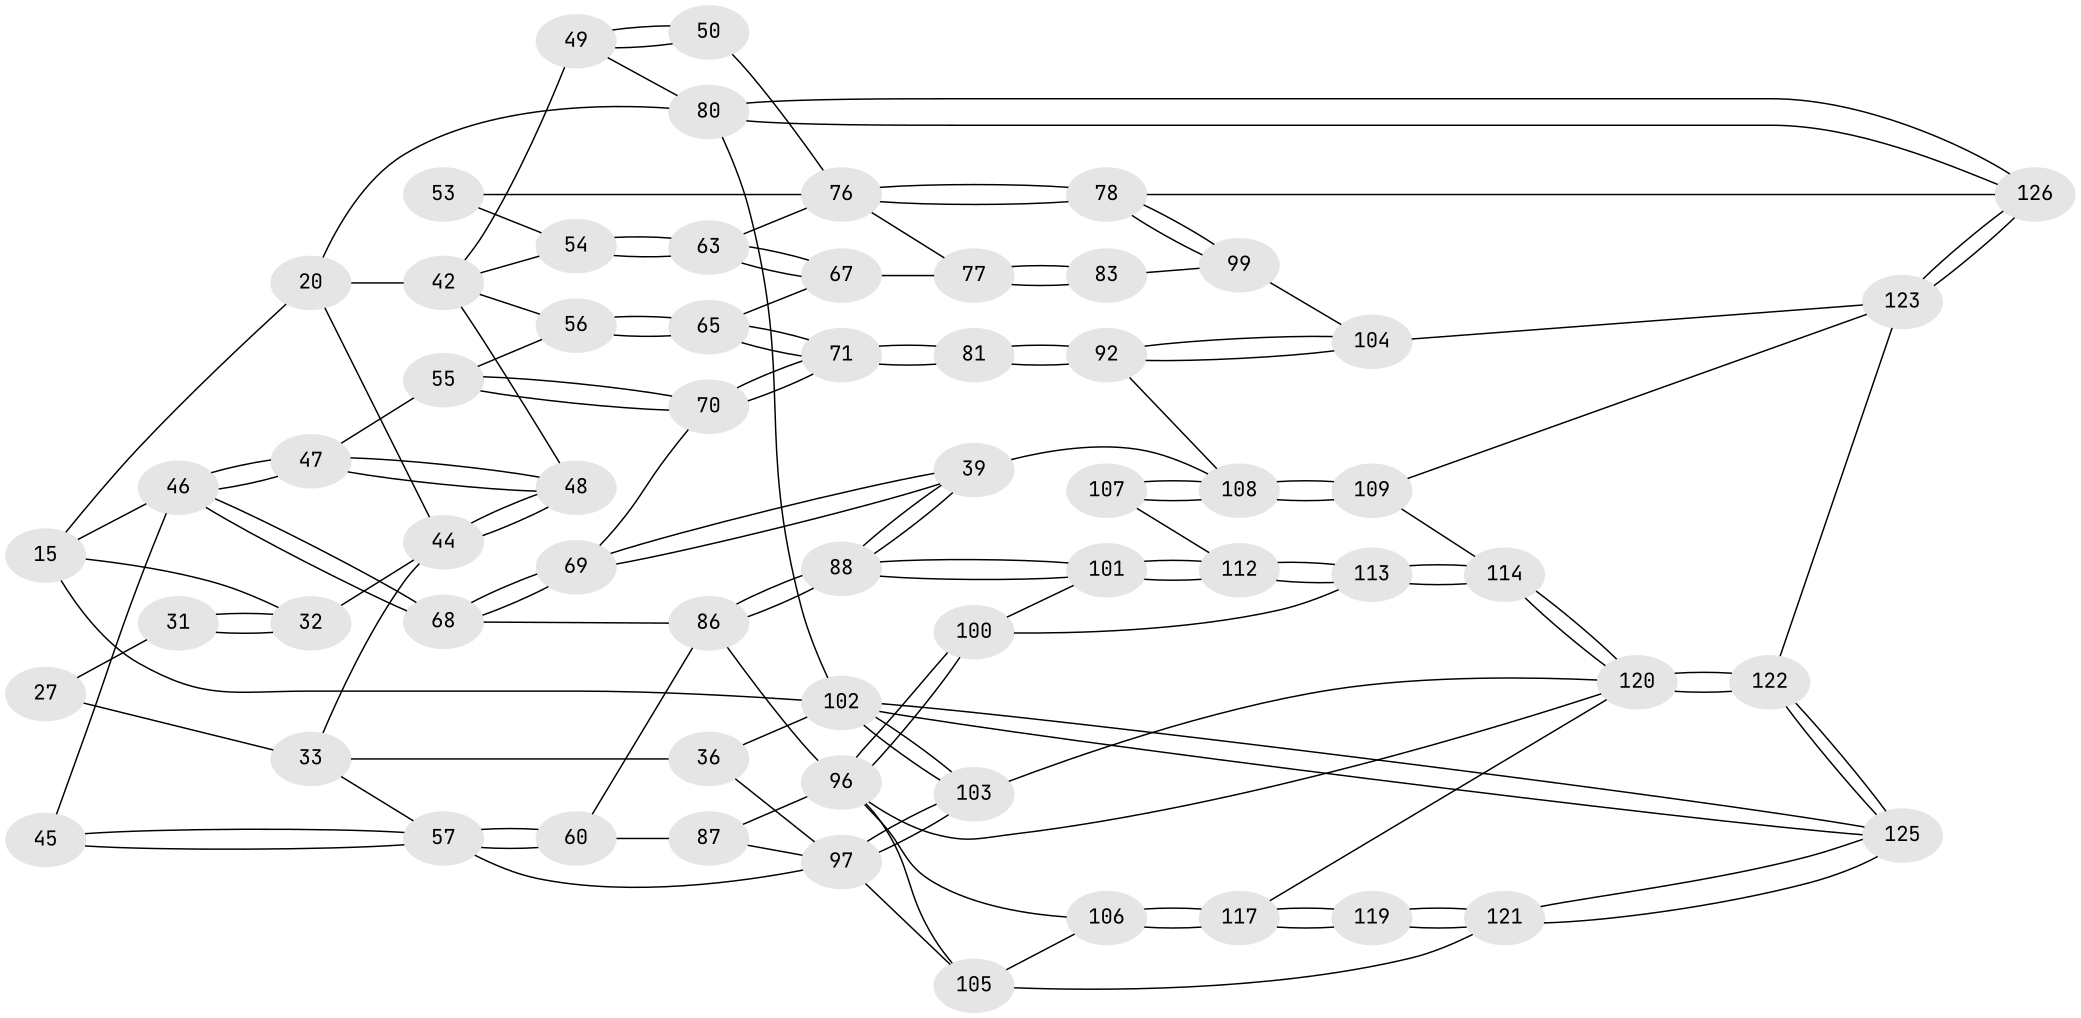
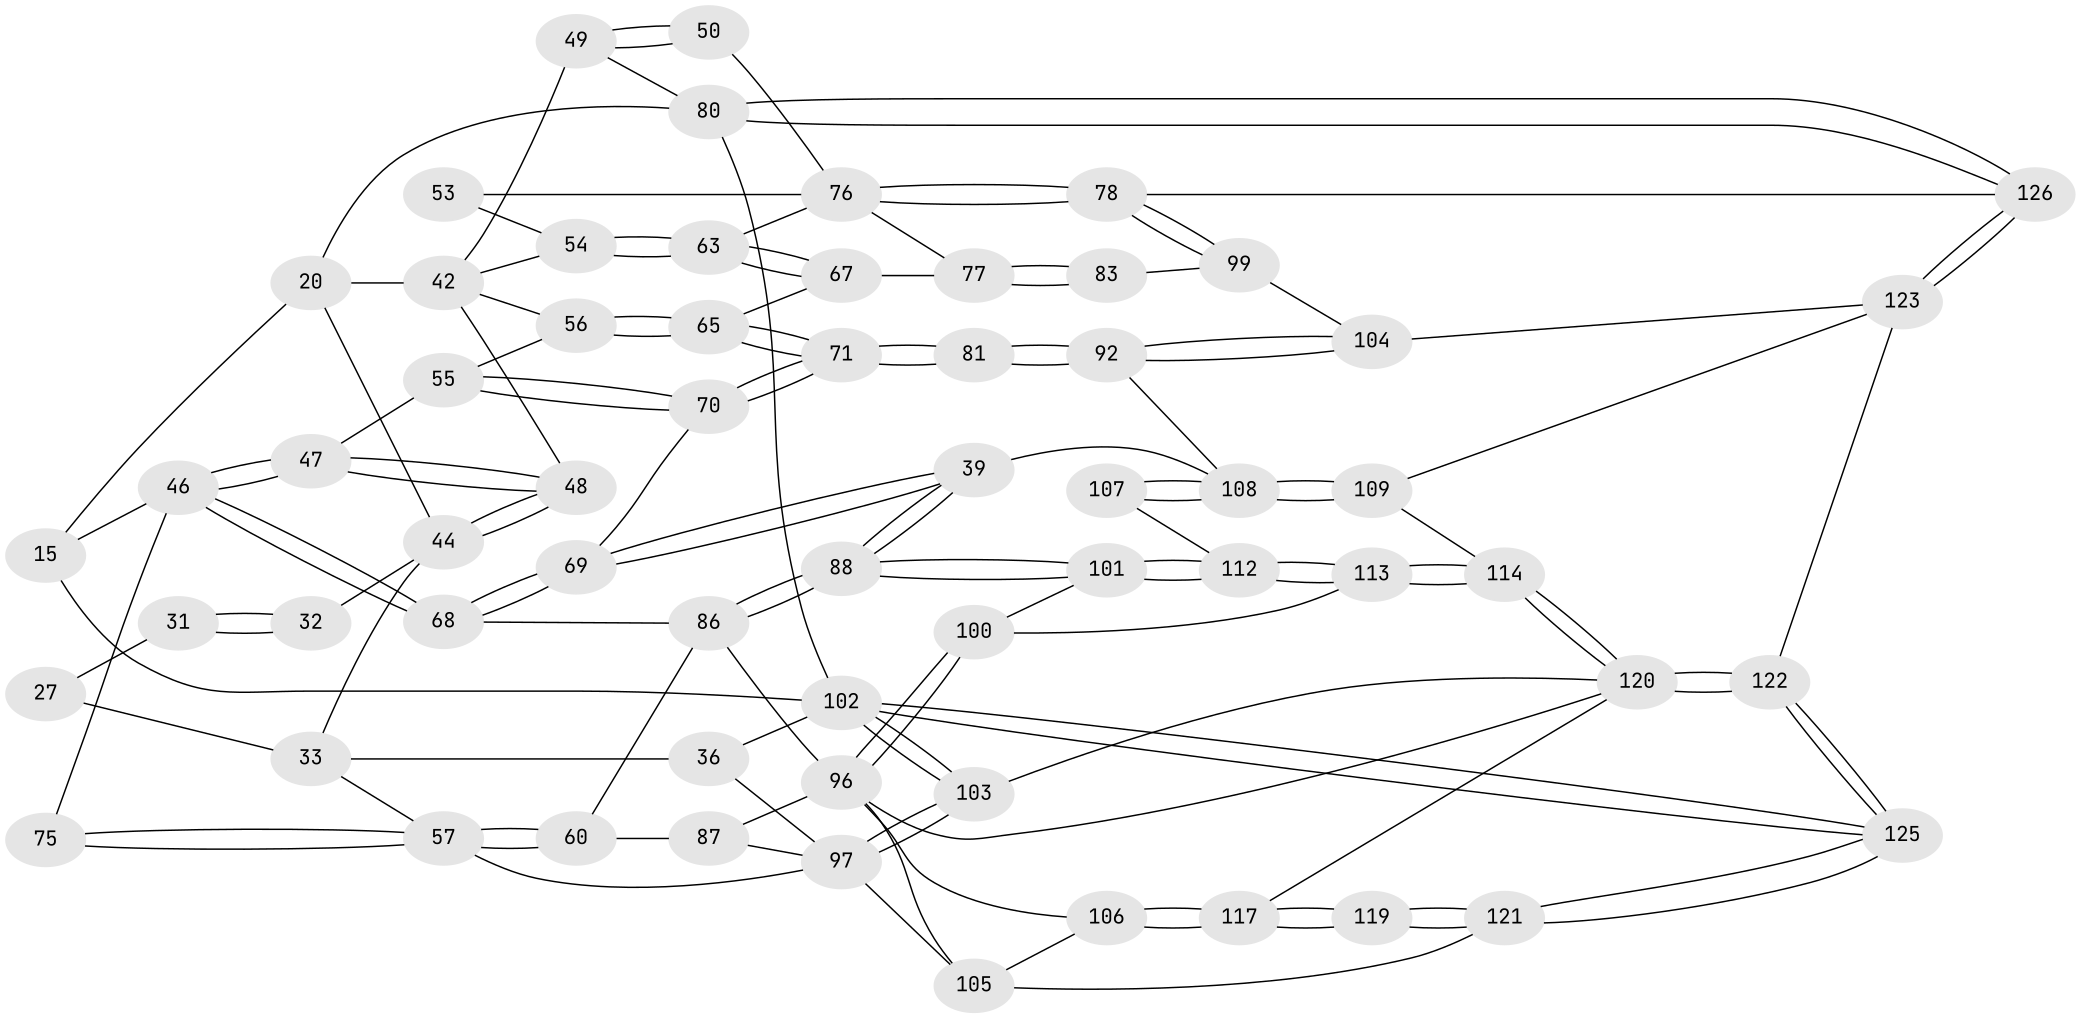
edge "15" -- "32": removed
node "45": label "45" -> "75"
